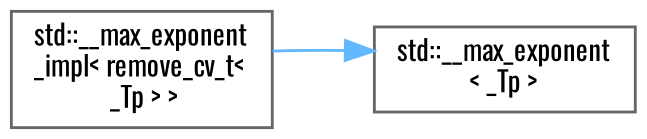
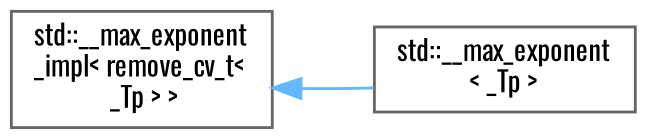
edge "std::__max_exponent _impl< remove_cv_t< _Tp > >" -> "std::__max_exponent < _Tp >": reversed
